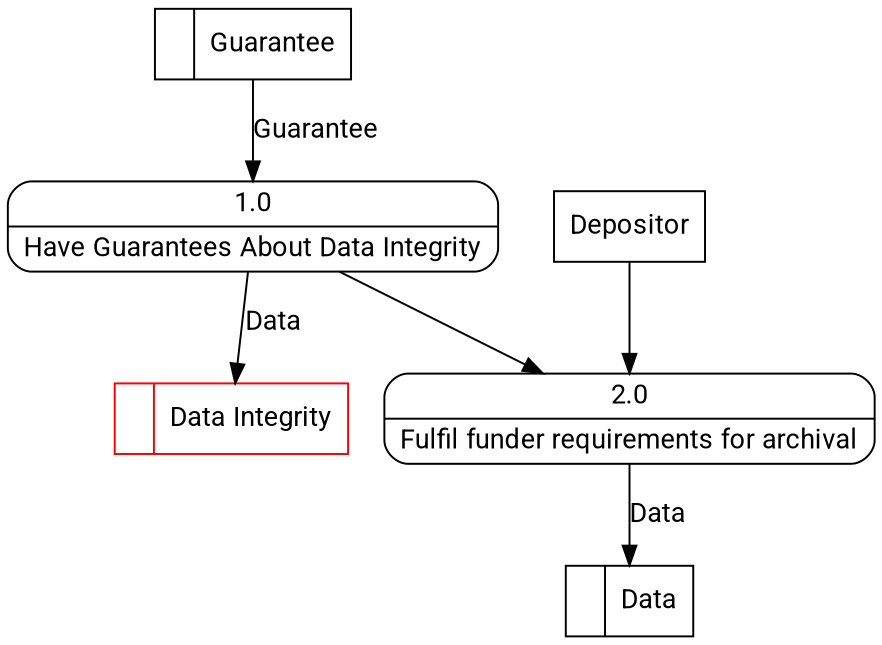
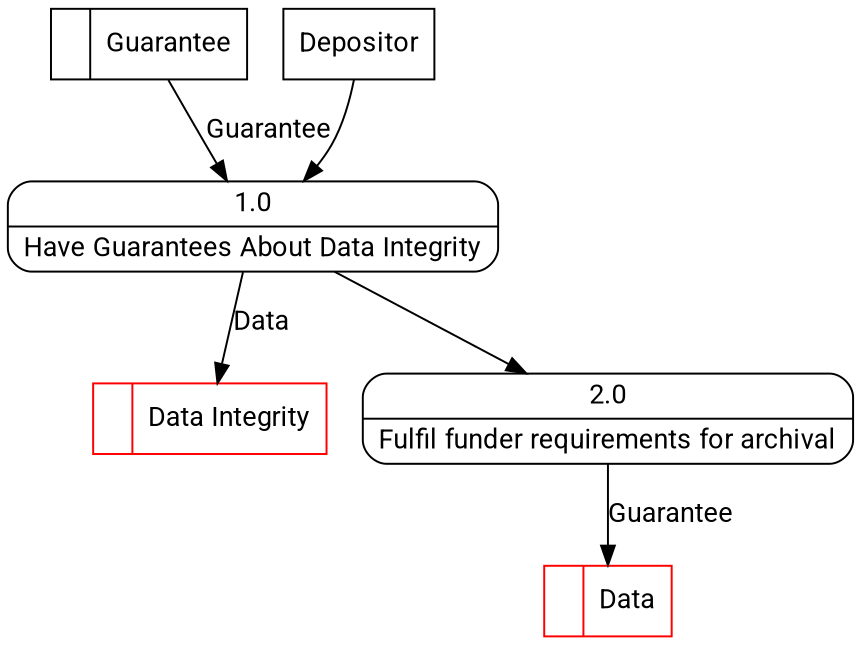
edge "Depositor" -> "2.0": now "Depositor" -> "1.0"
edge "2.0" -> "Data": label "Data" -> "Guarantee"
node "Data": color black -> red
